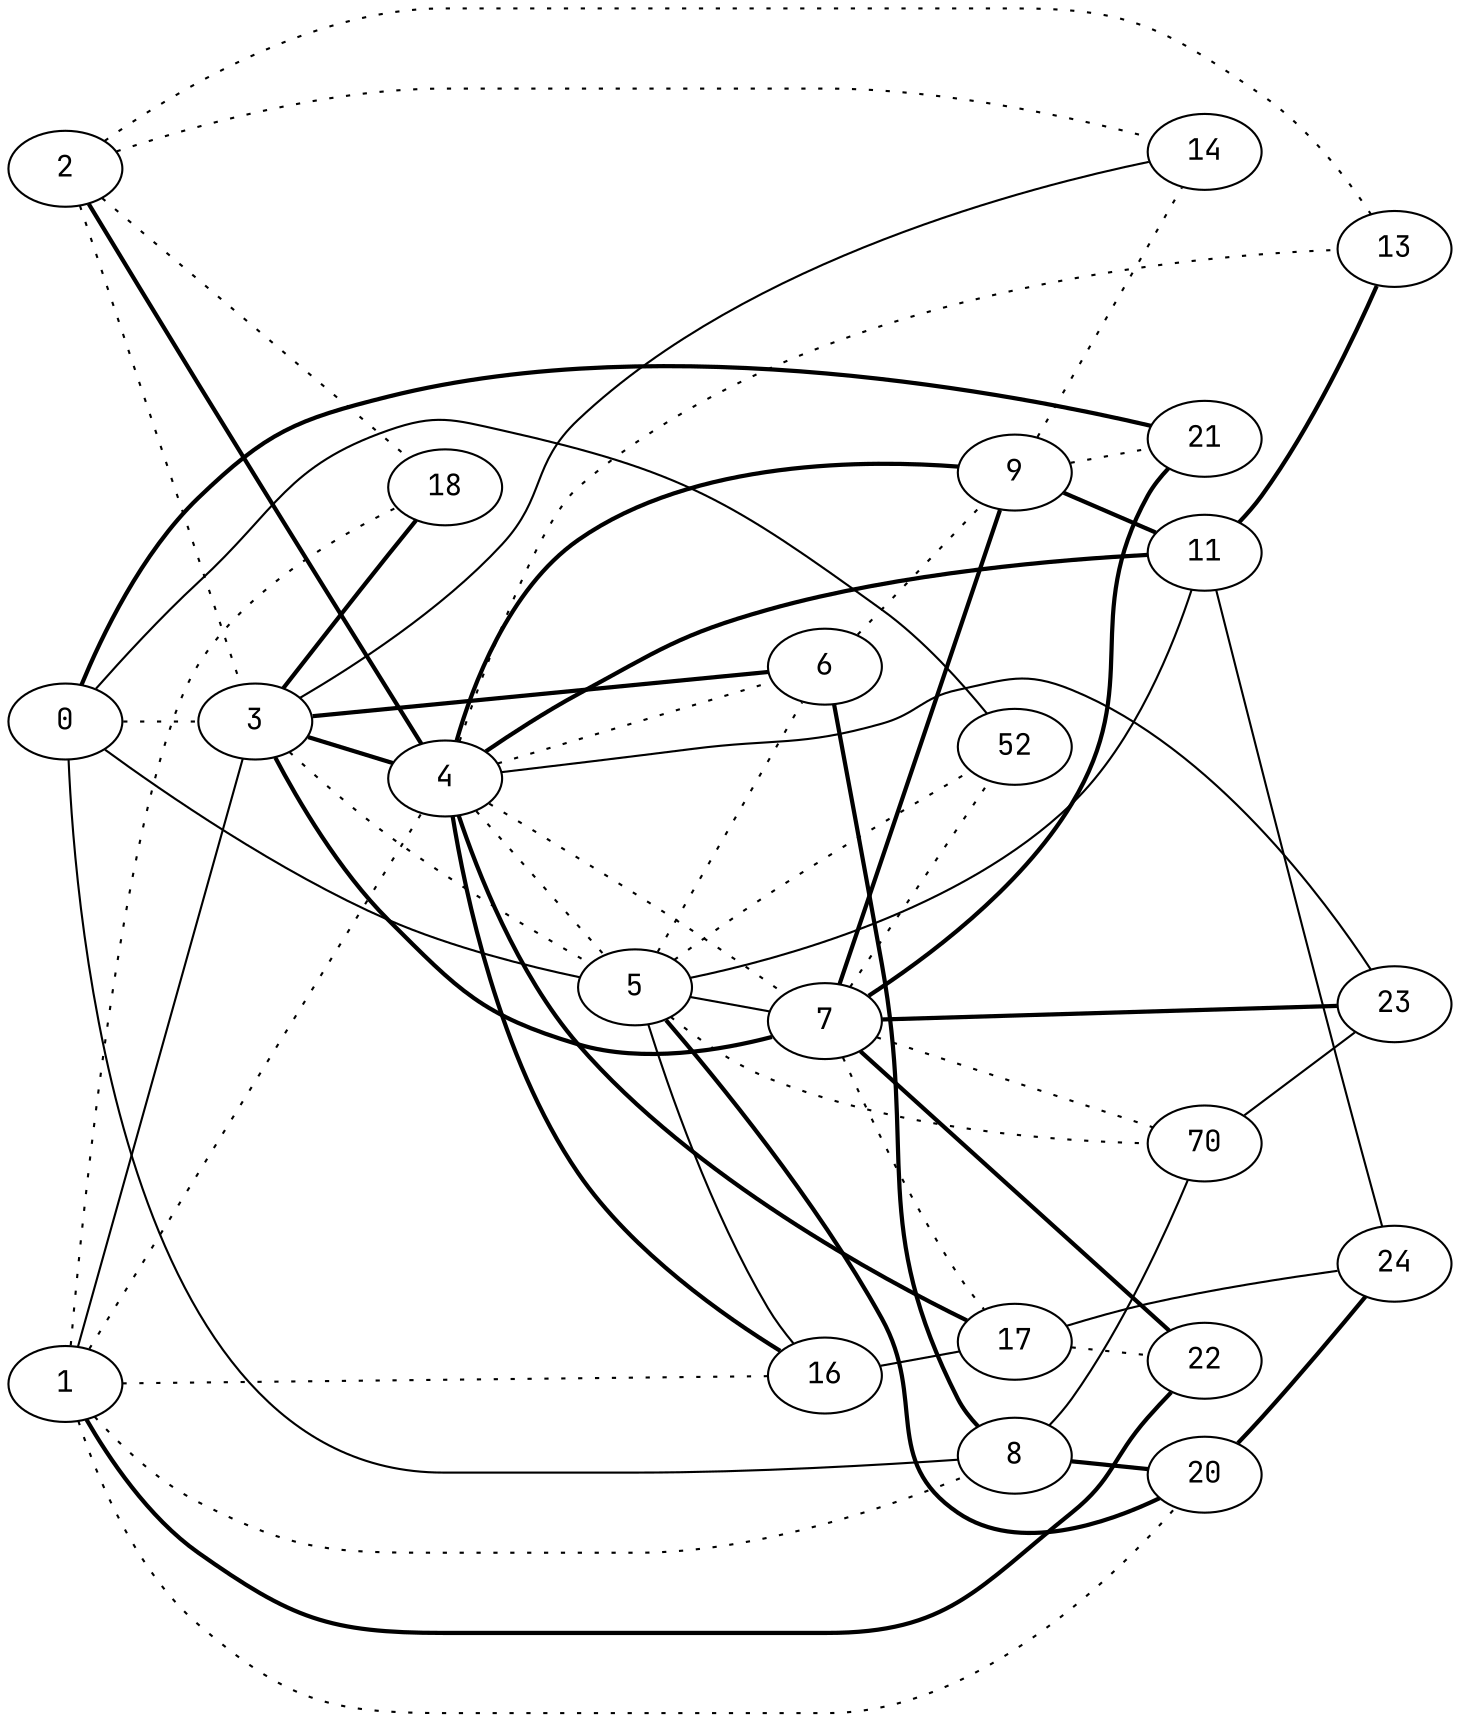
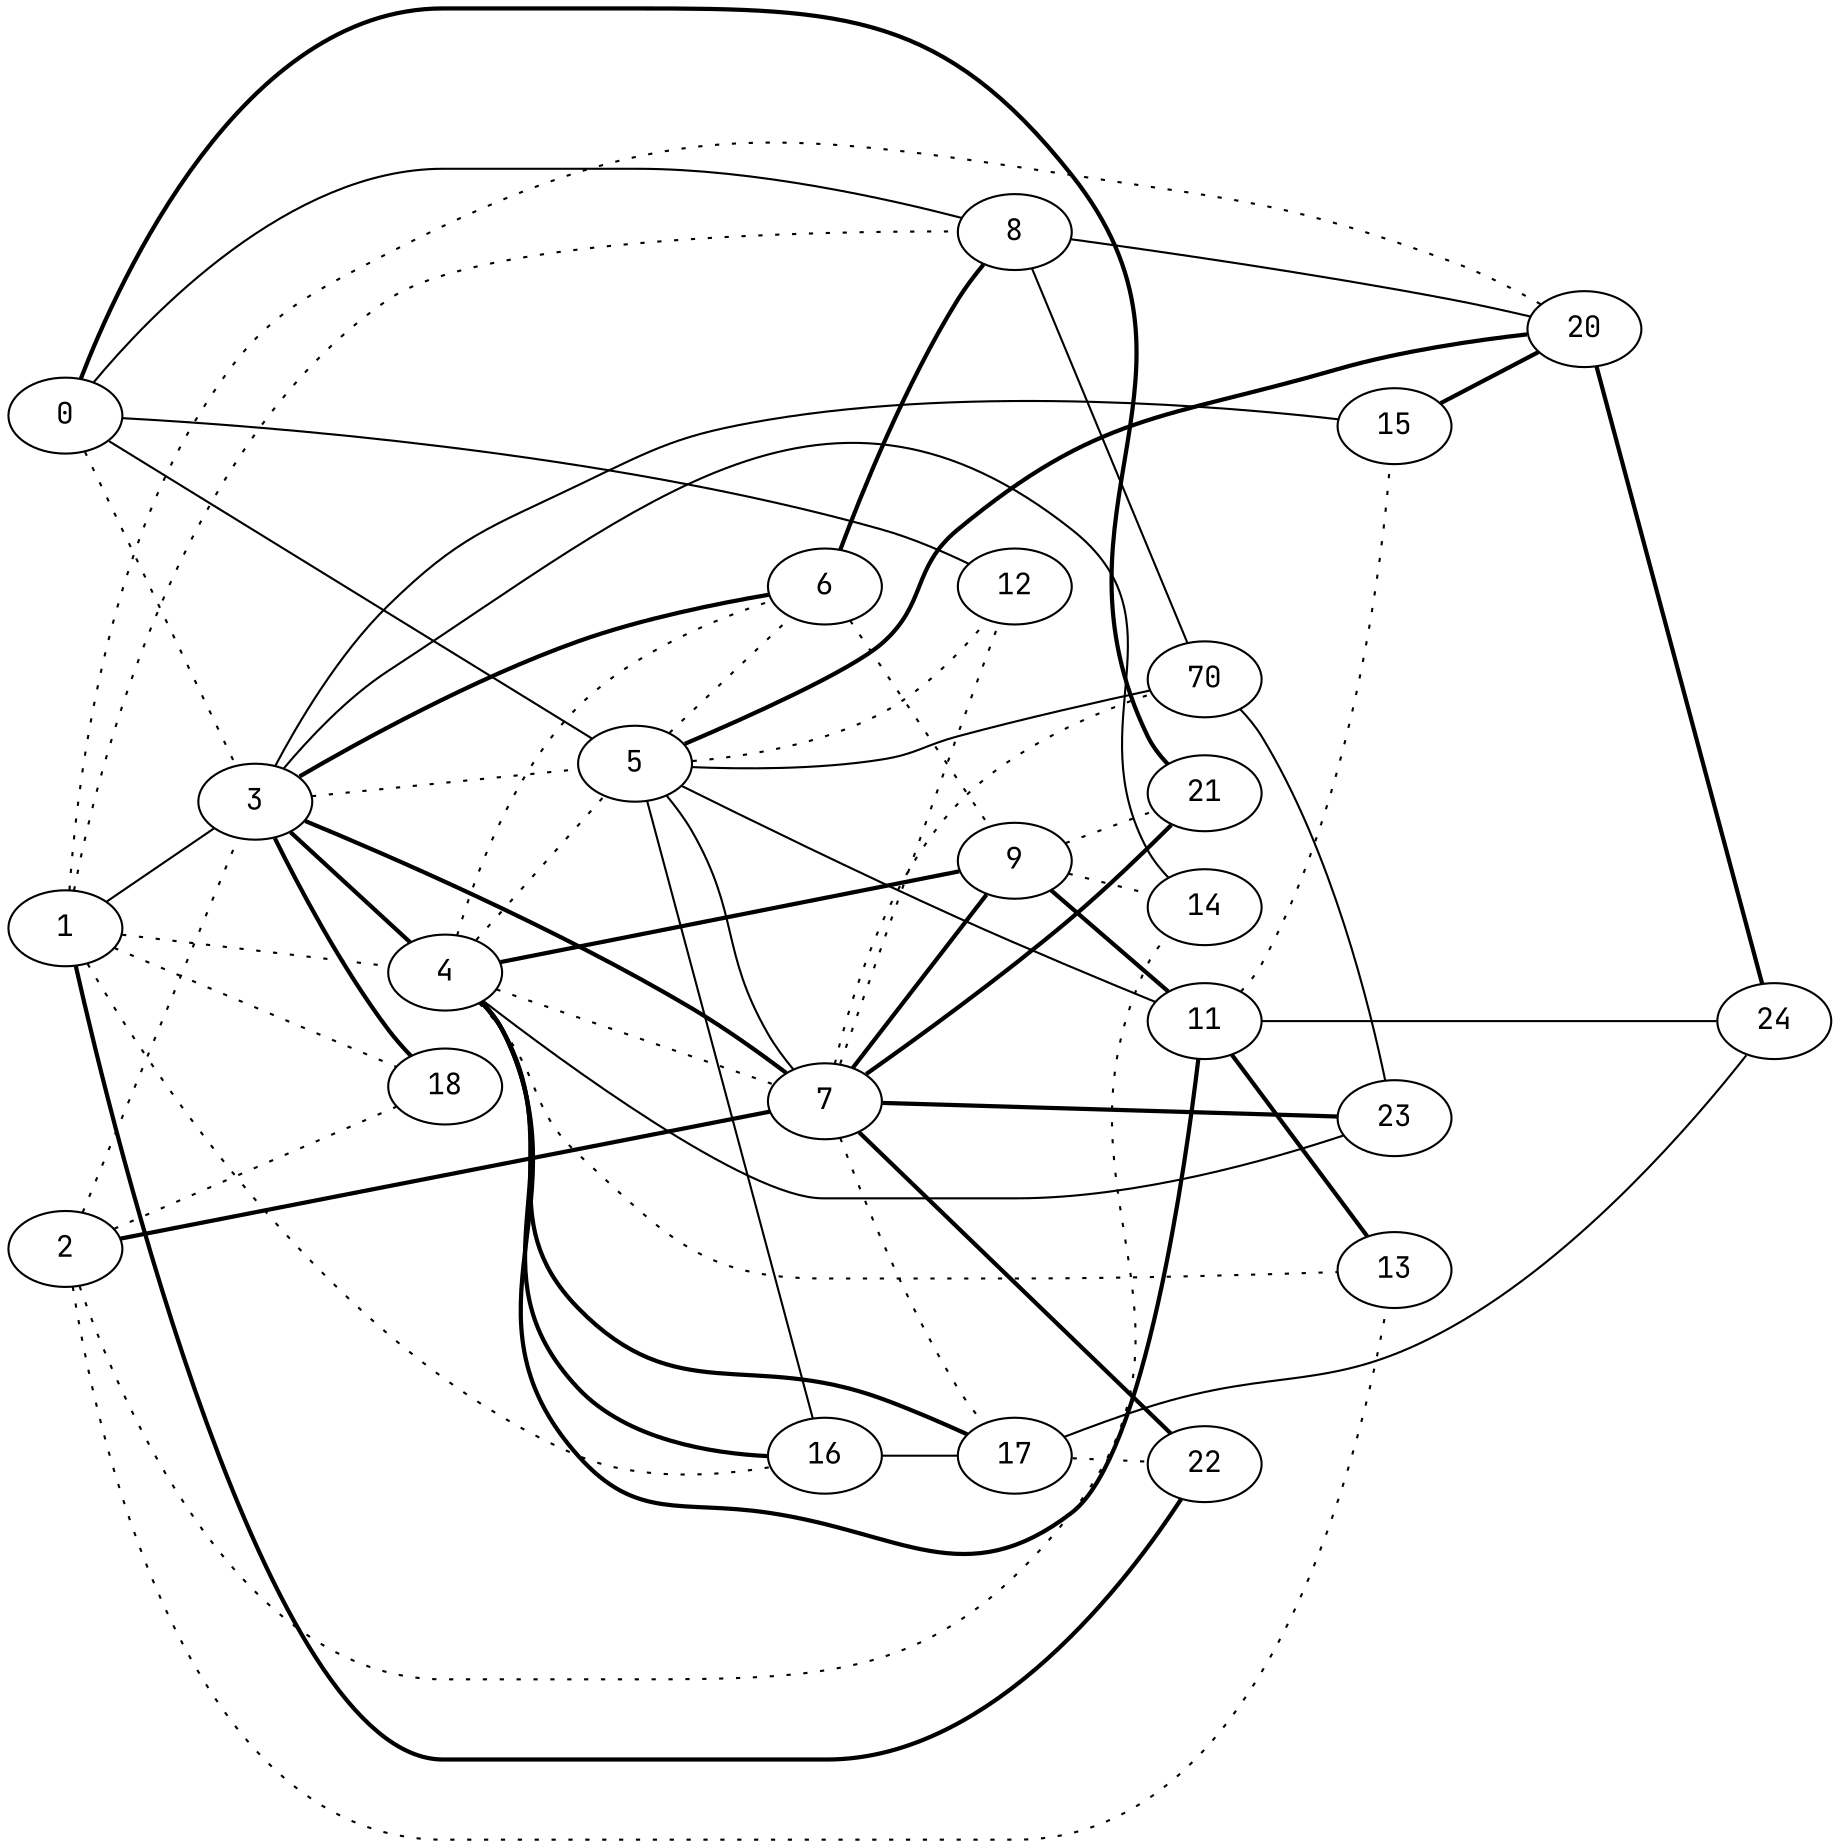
node "15": added
edge "2" -- "4": now "2" -- "7"
node "52": label "52" -> "12"
edge "5" -- "70": style dotted -> solid
edge "8" -- "20": style bold -> solid
